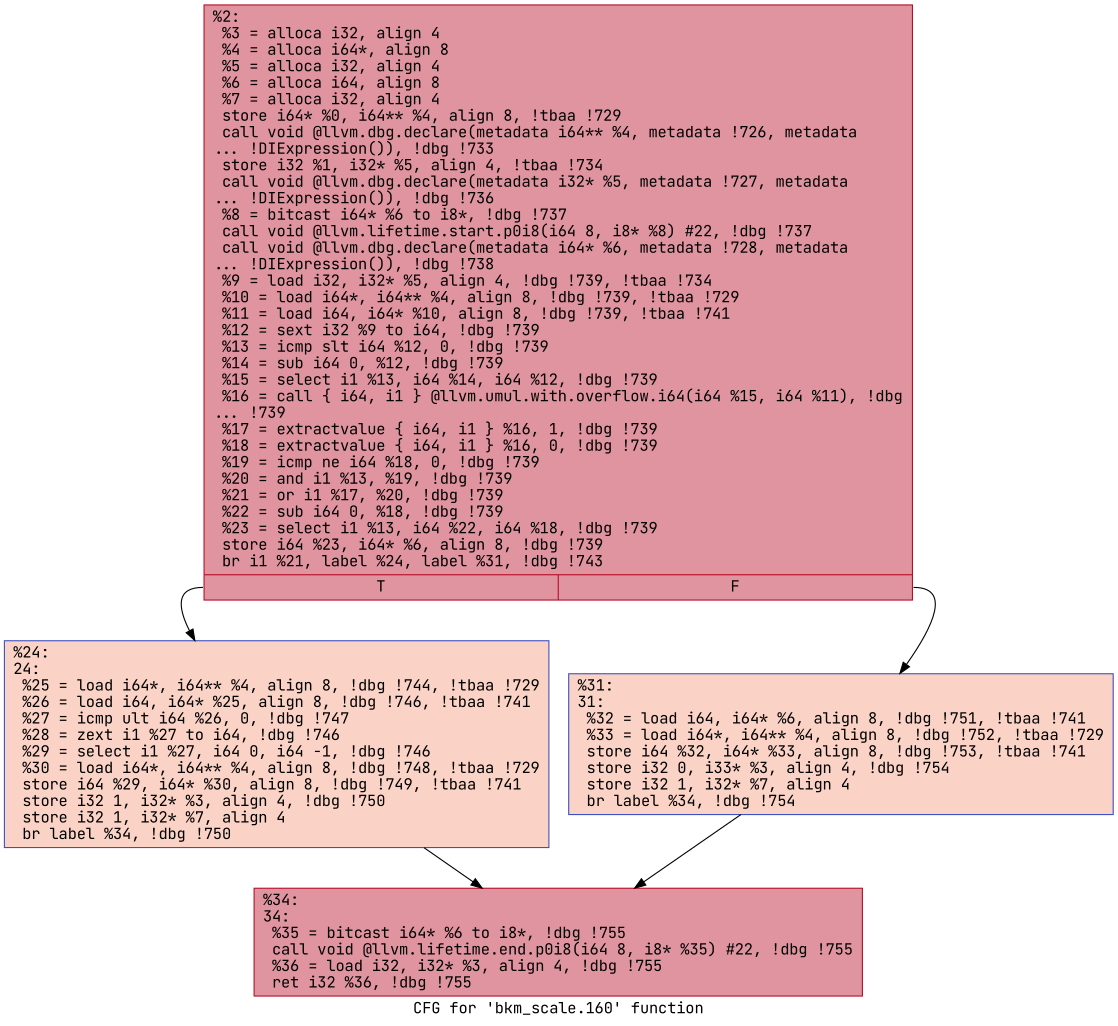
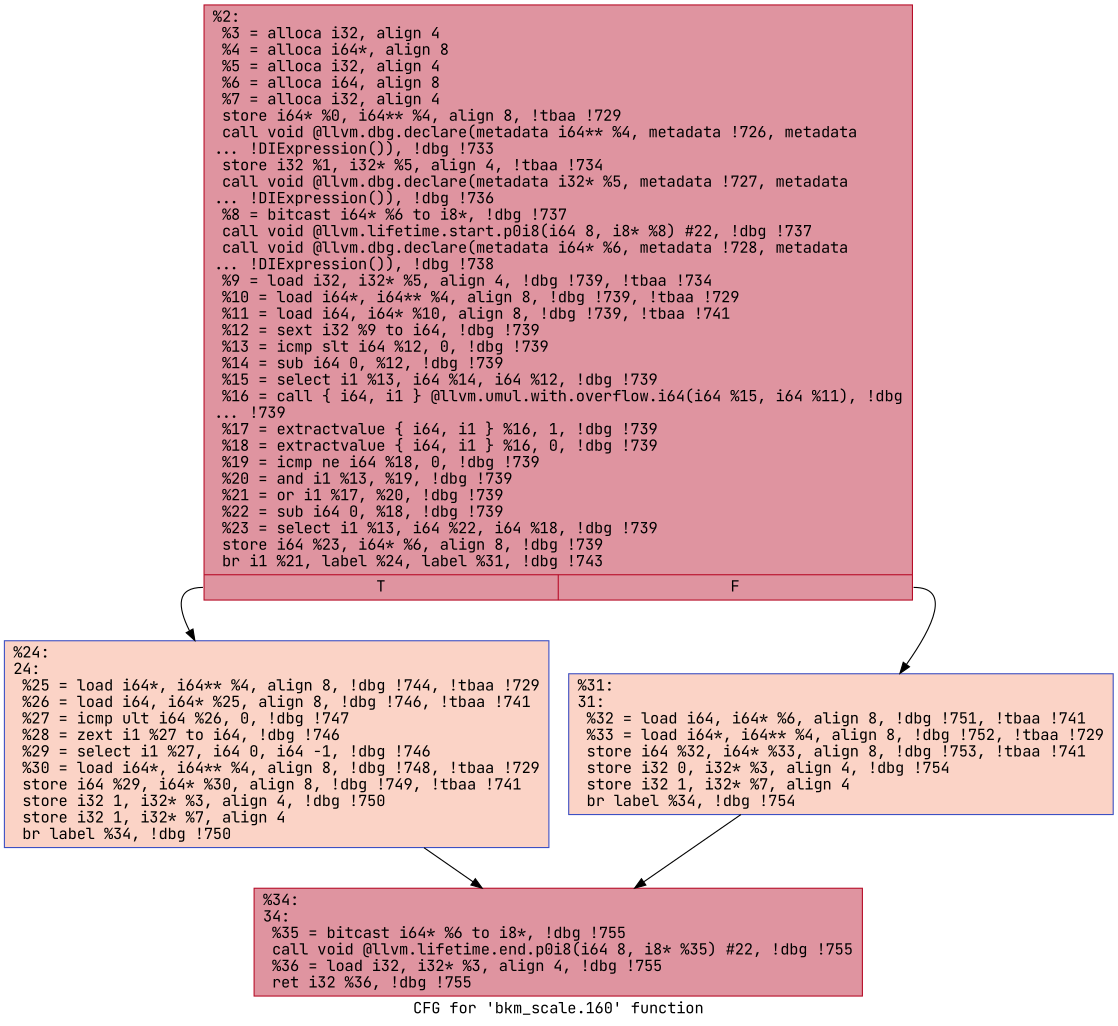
node "%31:": text "store i32 0, i33* %3, align 4, !dbg !754" -> "store i32 0, i32* %3, align 4, !dbg !754"
